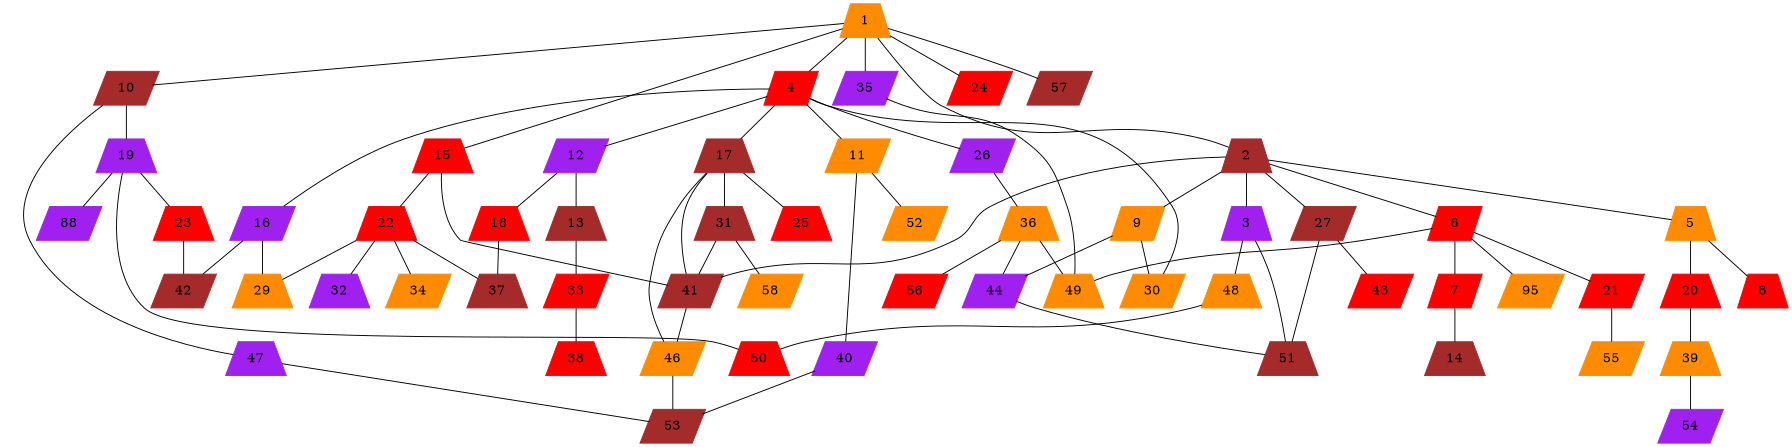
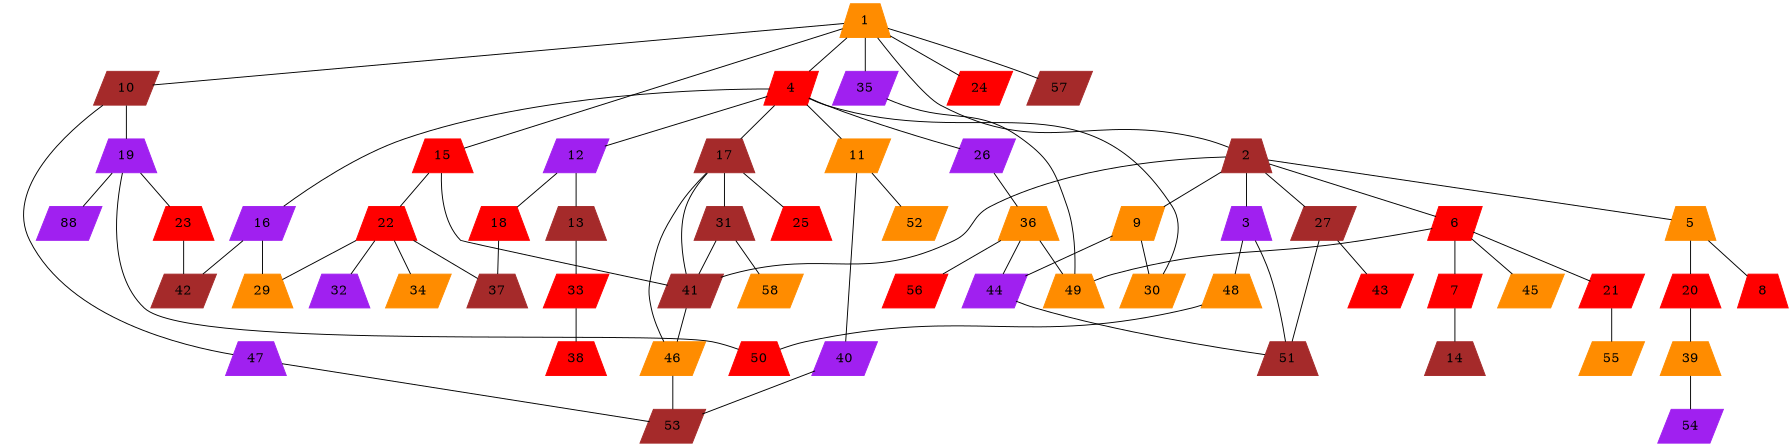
node "95": label "95" -> "45"
